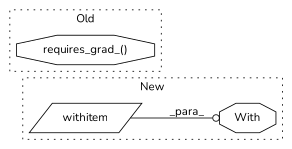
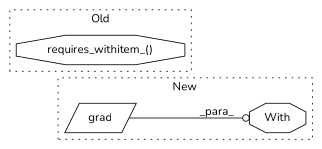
node "requires_grad_()": label "requires_grad_()" -> "requires_withitem_()"
node "withitem": label "withitem" -> "grad"
